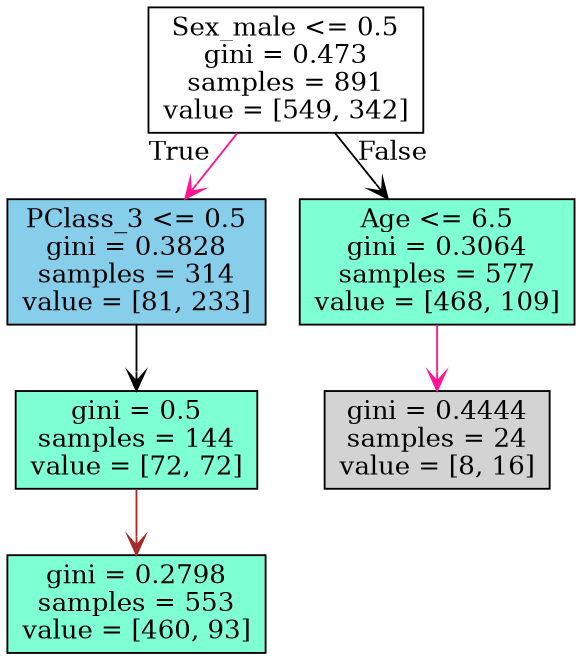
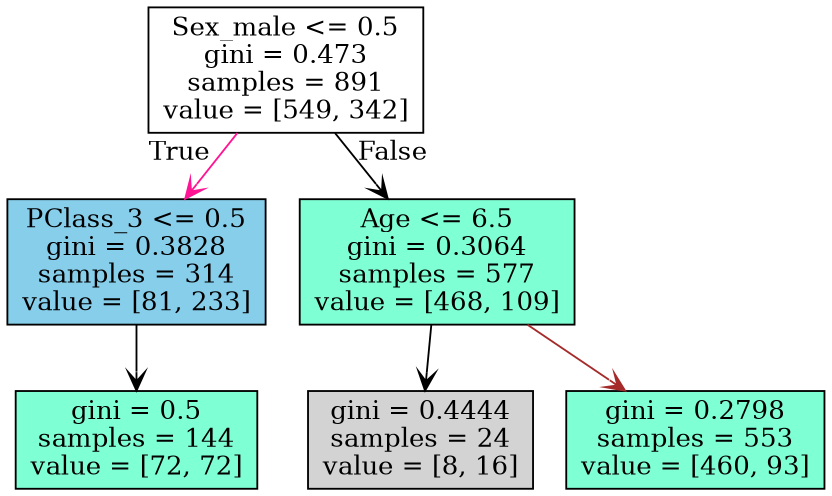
edge "Age <= 6.5 gini = 0.3064 samples = 577 value = [468, 109]" -> "gini = 0.4444 samples = 24 value = [8, 16]": color deeppink -> black
edge "gini = 0.5 samples = 144 value = [72, 72]" -> "gini = 0.2798 samples = 553 value = [460, 93]": now "Age <= 6.5 gini = 0.3064 samples = 577 value = [468, 109]" -> "gini = 0.2798 samples = 553 value = [460, 93]"
